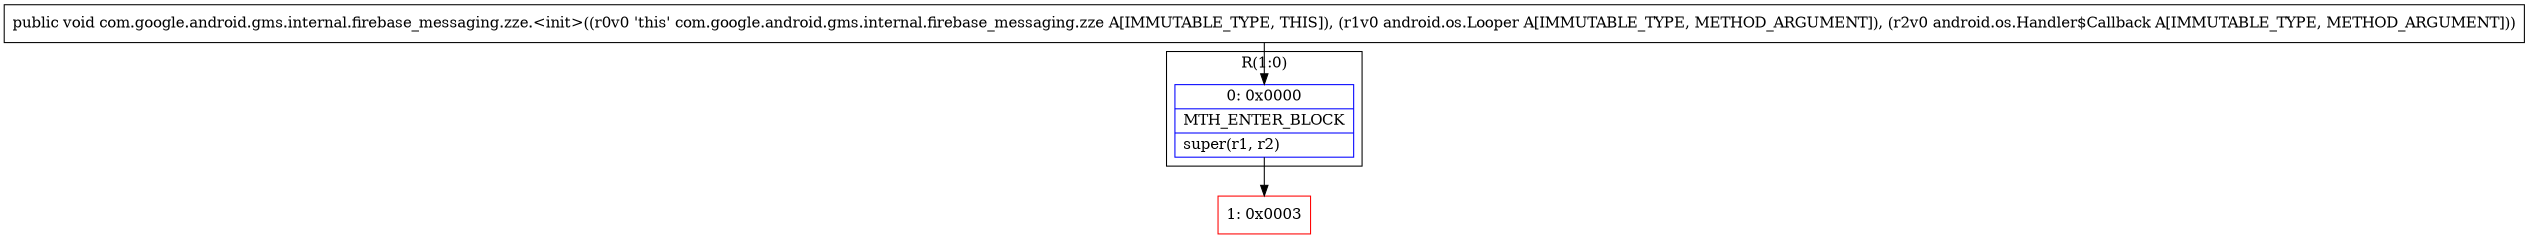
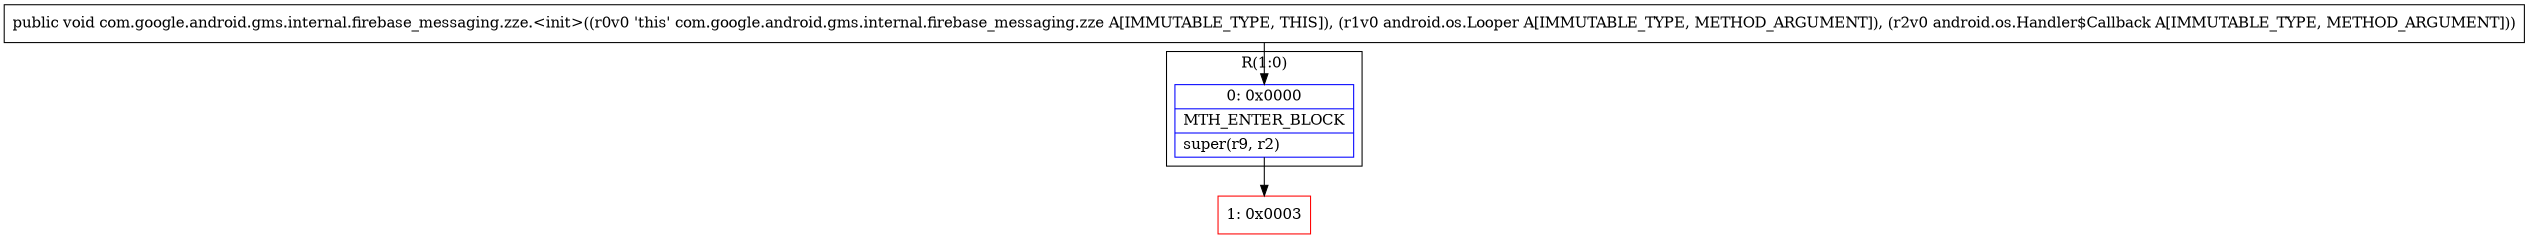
node "0: 0x0000": text "super(r1, r2)" -> "super(r9, r2)"
